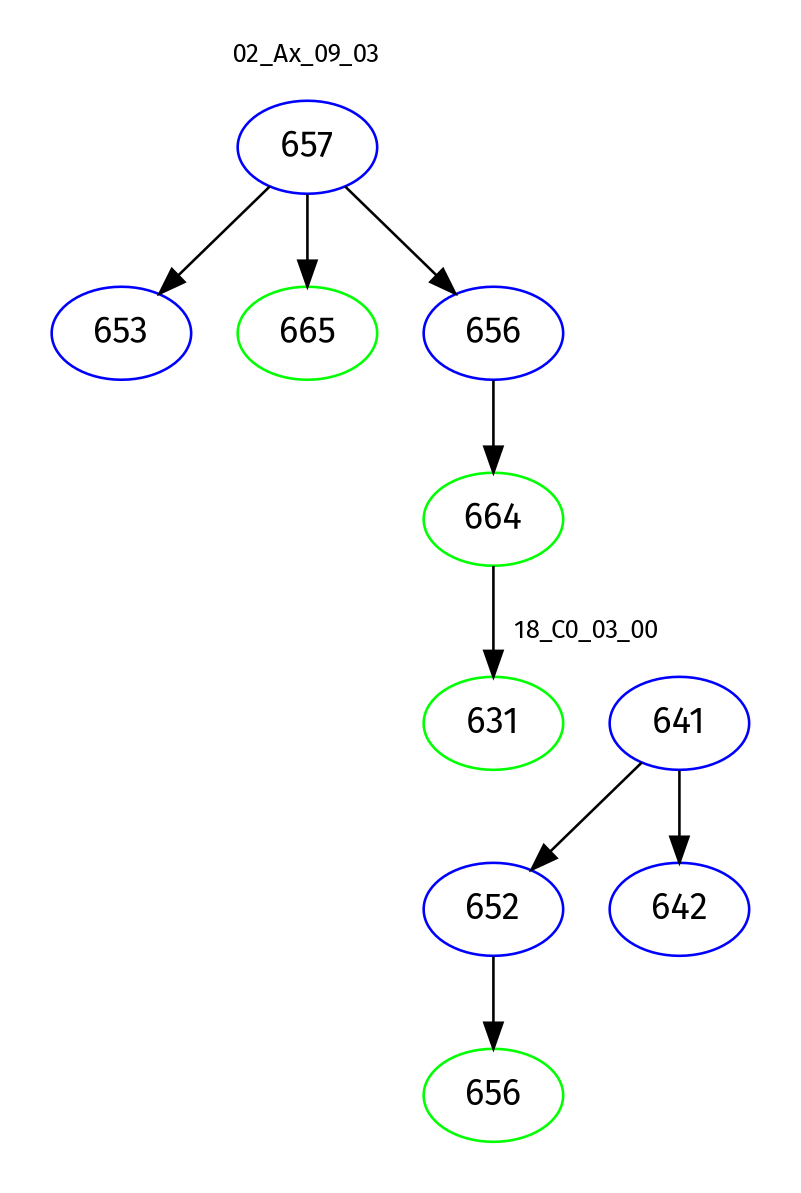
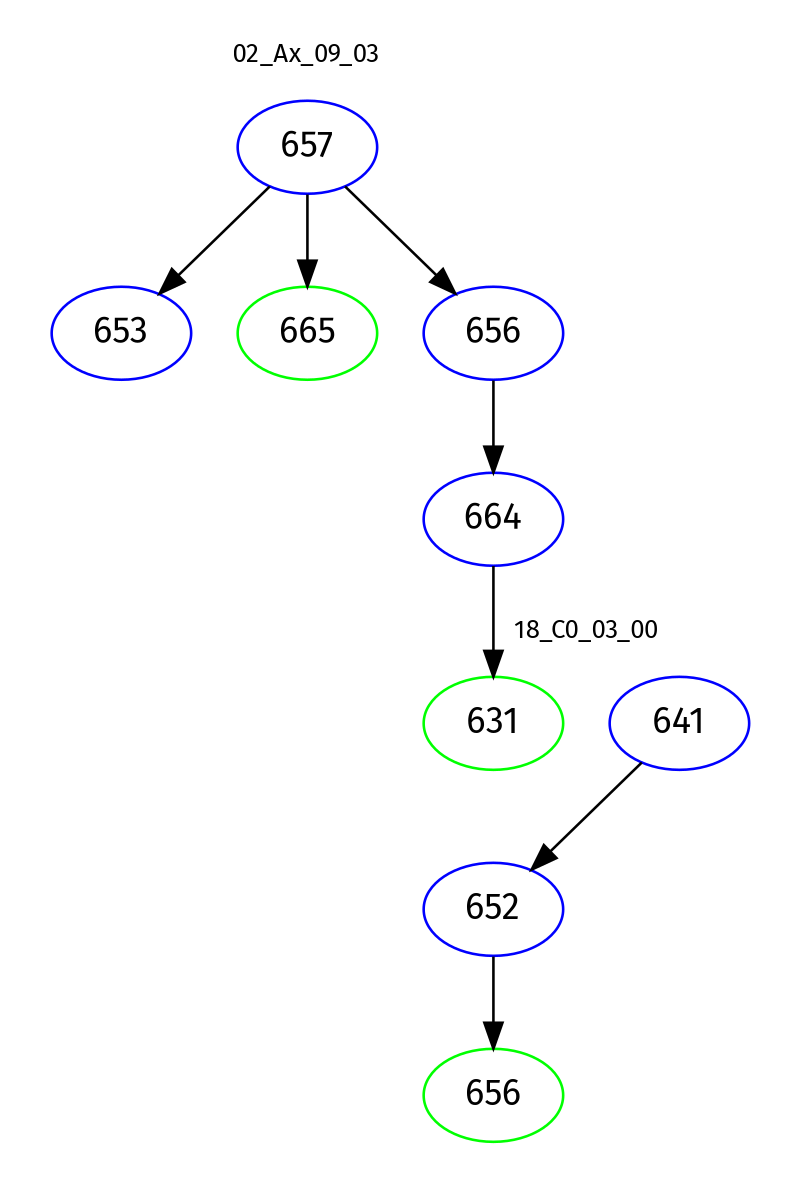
node "664": color green -> blue
node "642": removed
